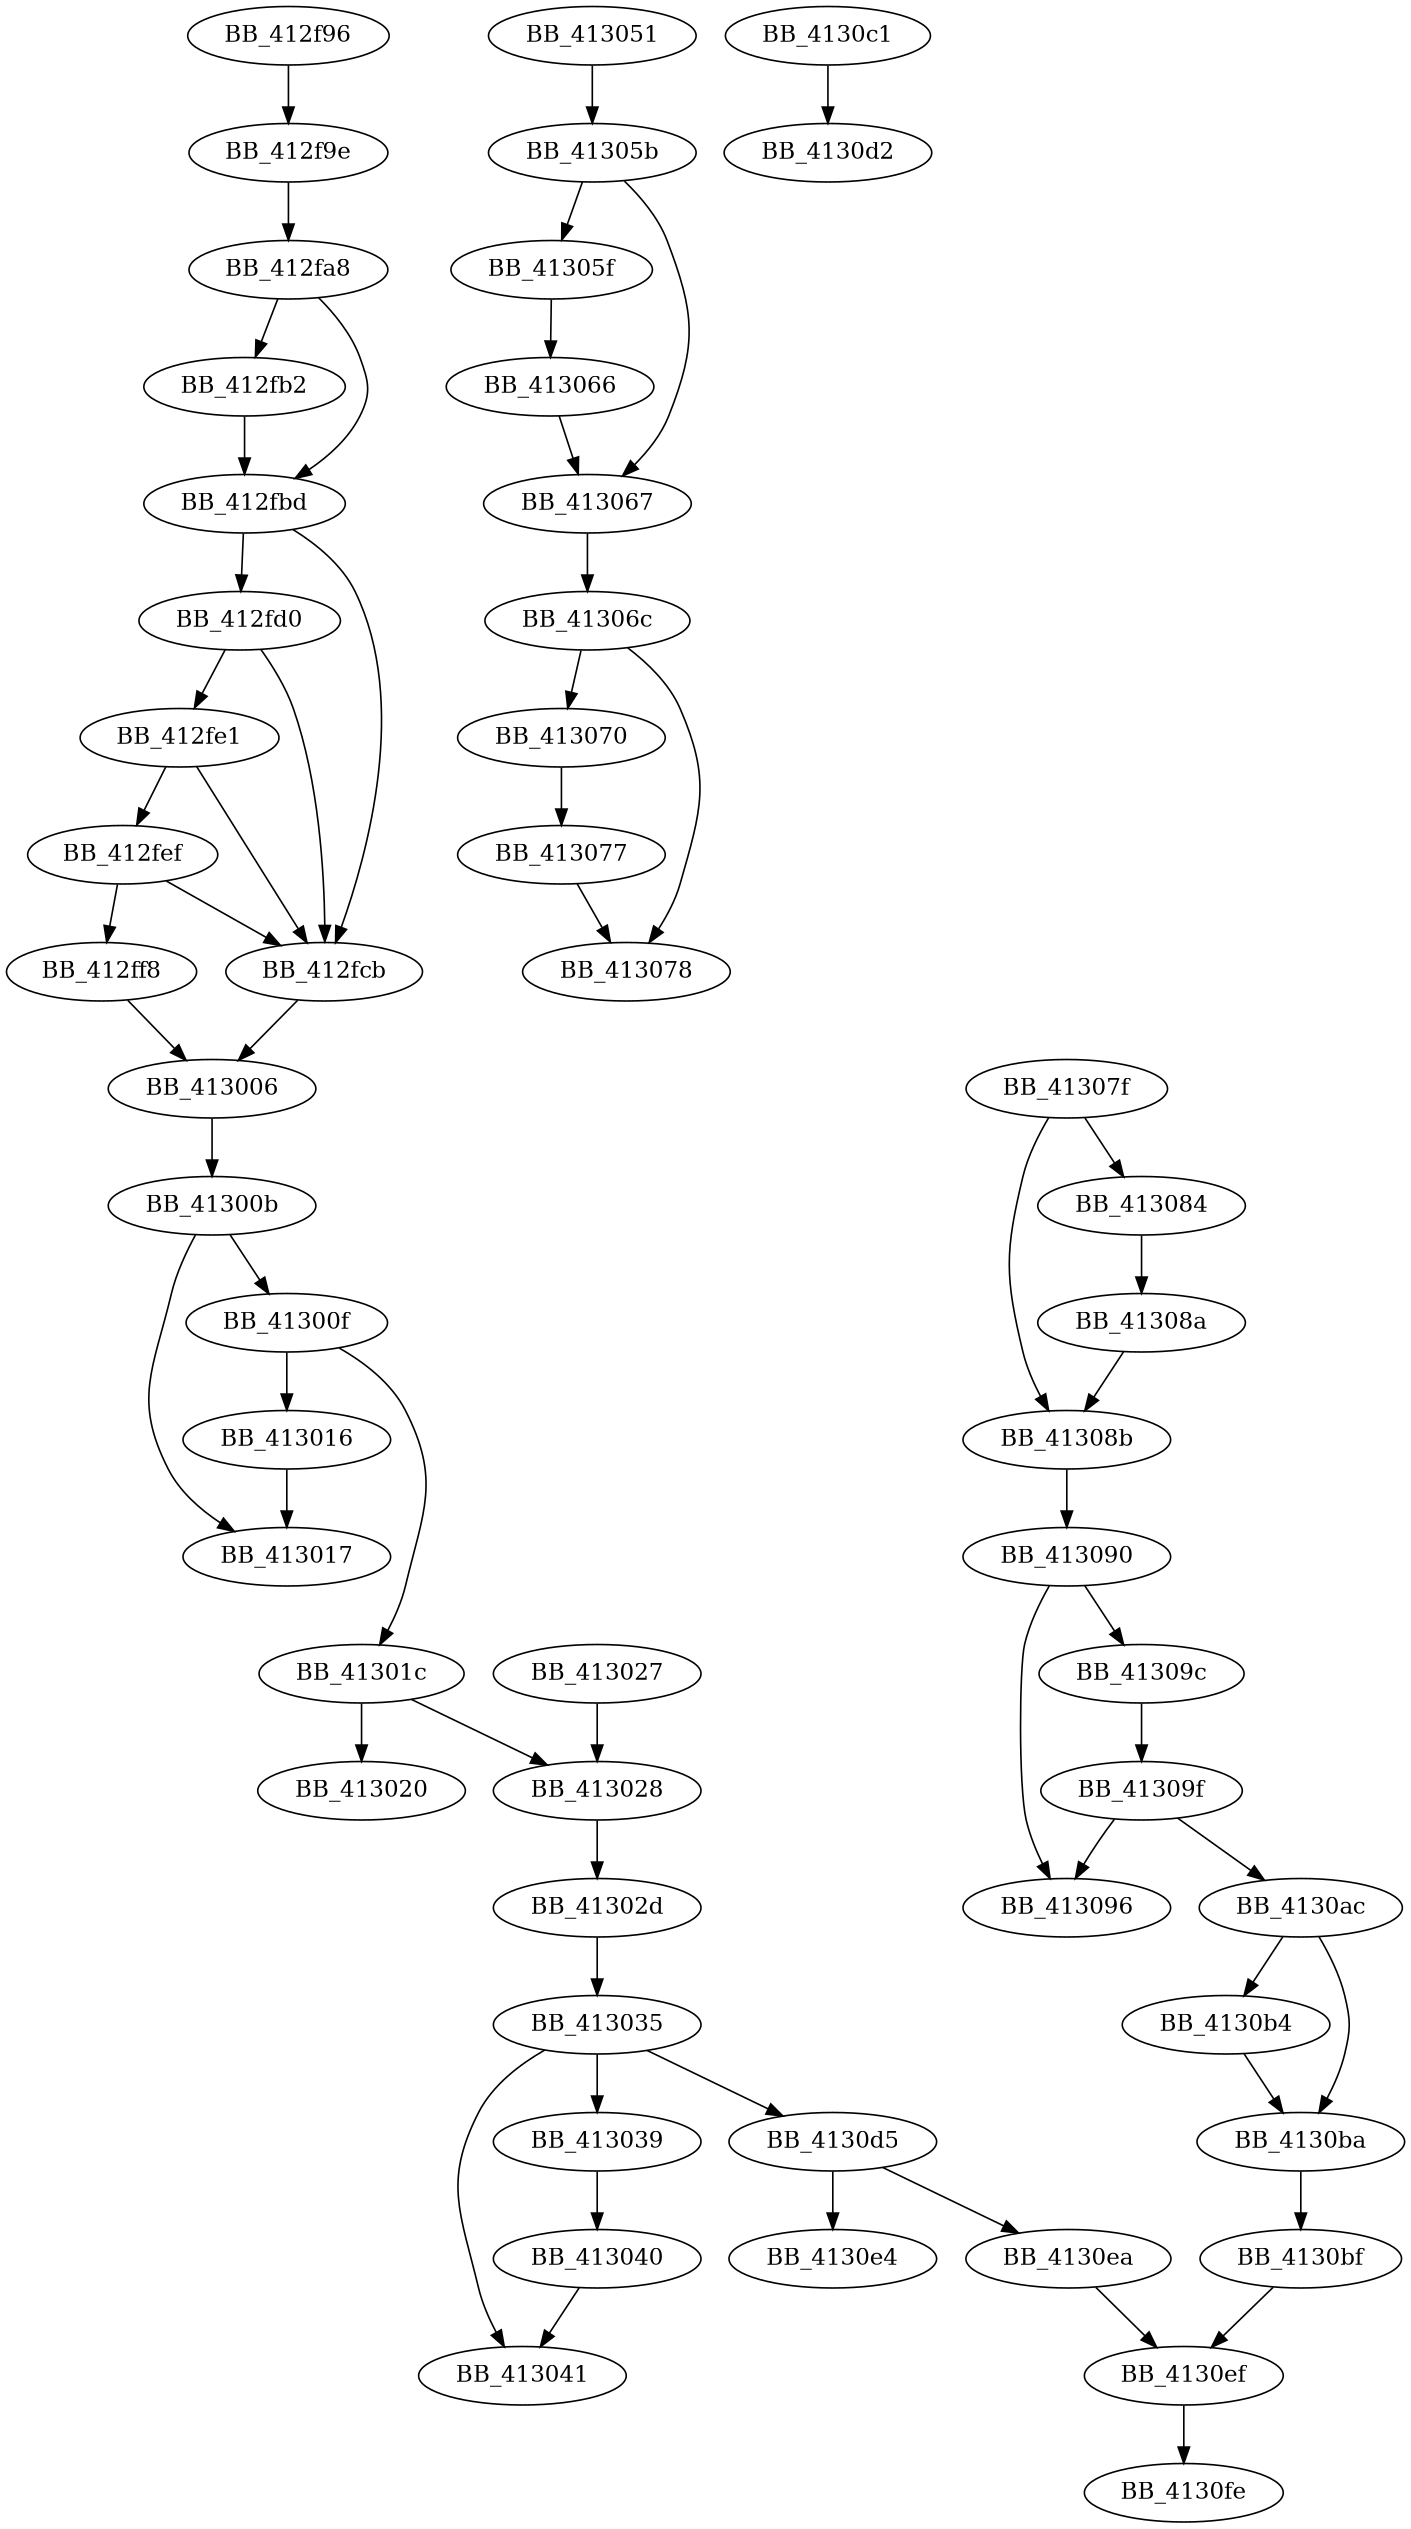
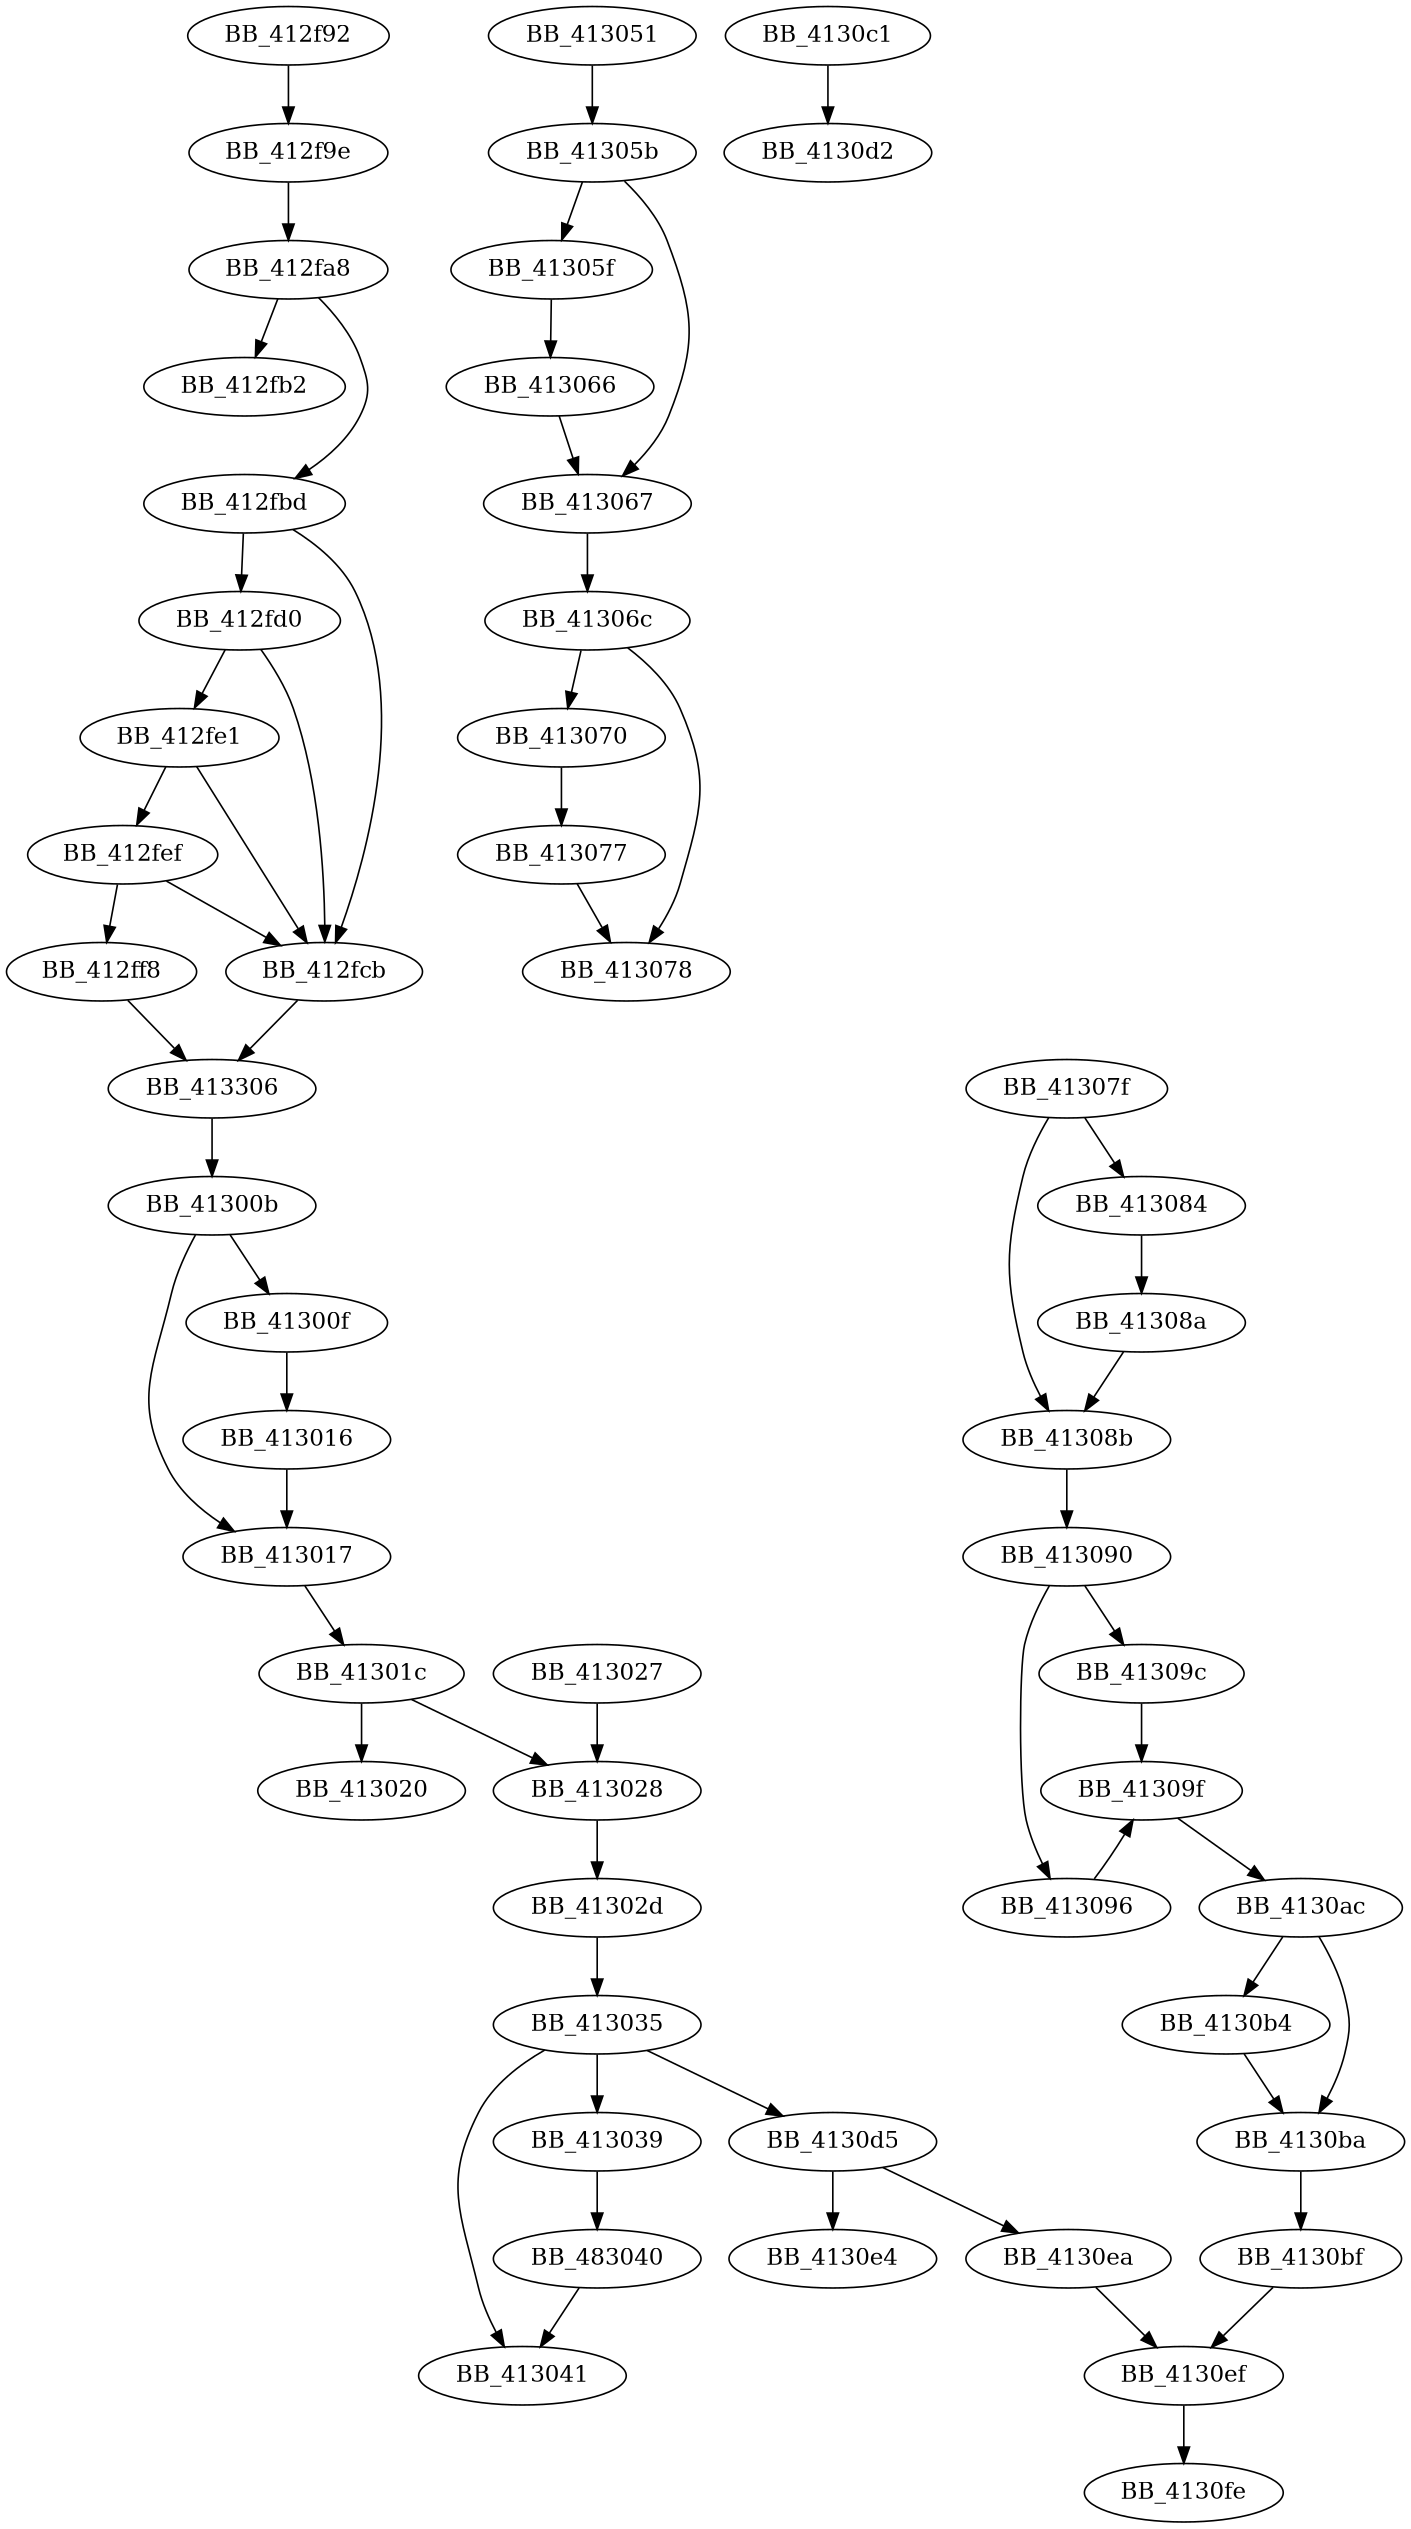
node "BB_412f96": label "BB_412f96" -> "BB_412f92"
edge "BB_412fb2" -> "BB_412fbd": removed
node "BB_413006": label "BB_413006" -> "BB_413306"
edge "BB_41300f" -> "BB_41301c": now "BB_413017" -> "BB_41301c"
edge "BB_41309f" -> "BB_413096": reversed
node "BB_413040": label "BB_413040" -> "BB_483040"
